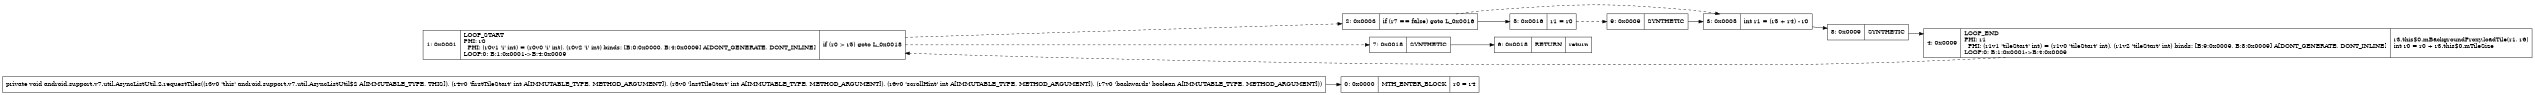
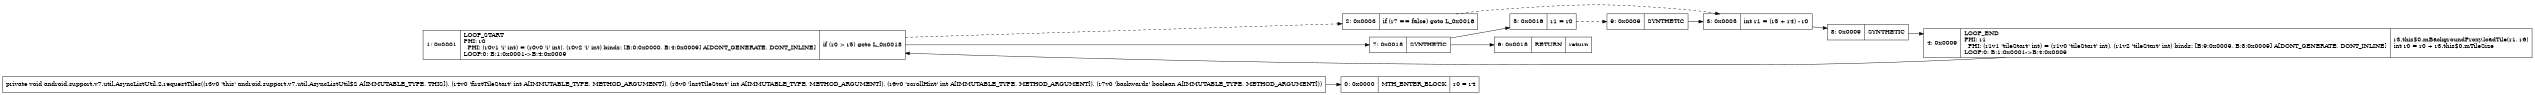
edge "2: 0x0003" -> "5: 0x0016": now "7: 0x0018" -> "5: 0x0016"
edge "1: 0x0001" -> "7: 0x0018": style dashed -> solid
edge "4: 0x0009" -> "1: 0x0001": style dashed -> solid
